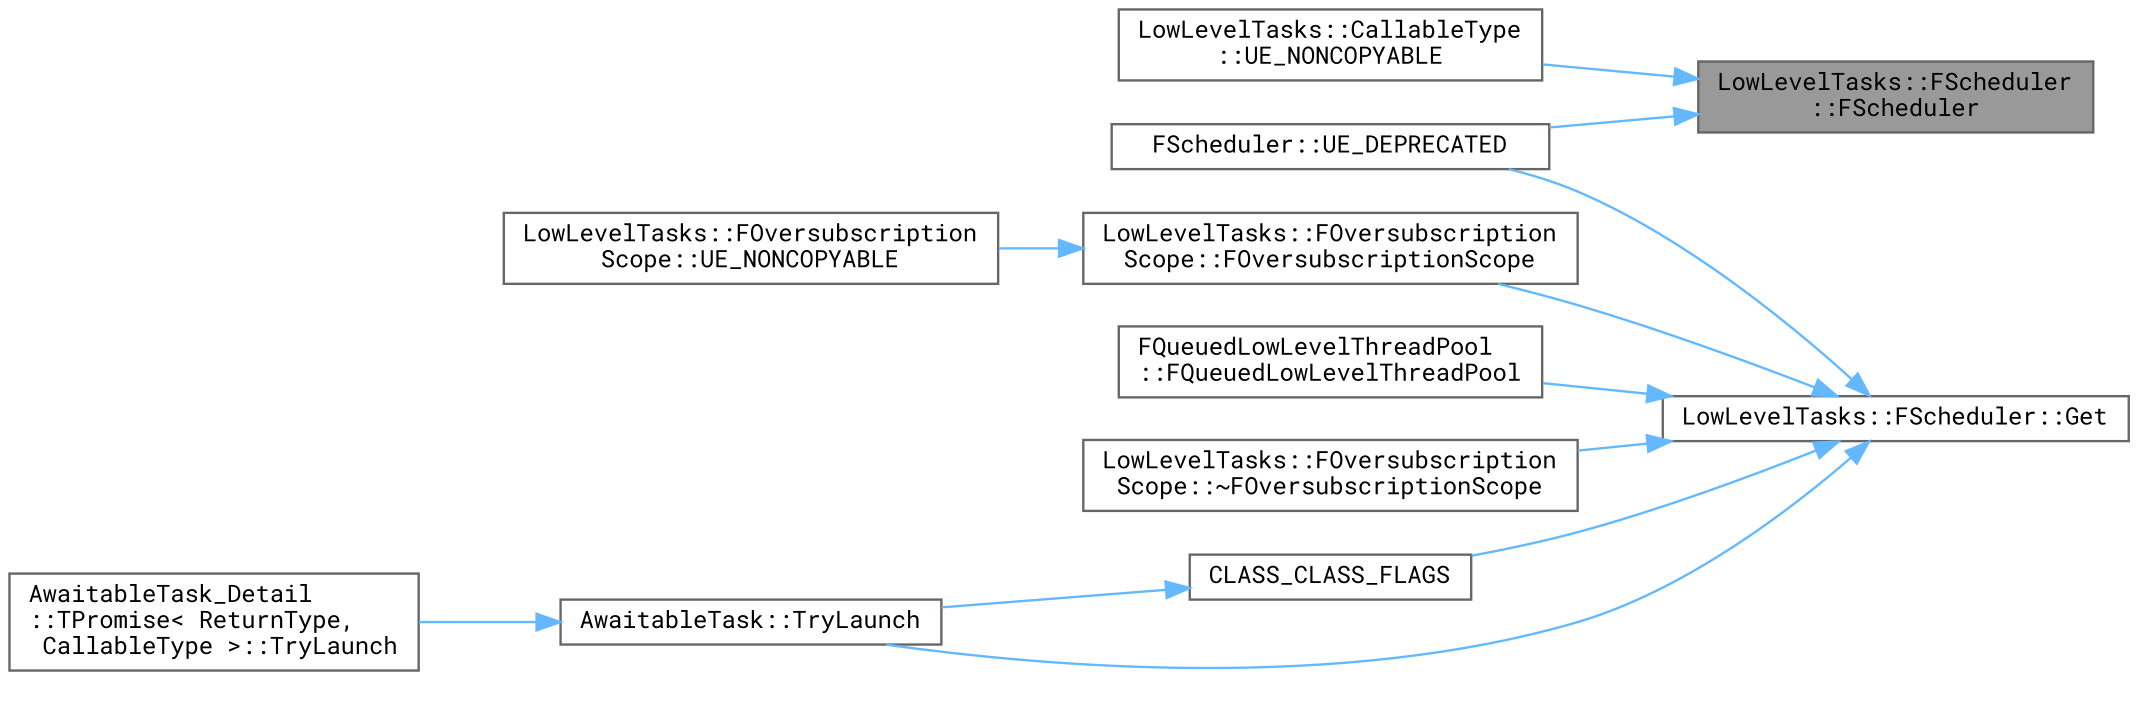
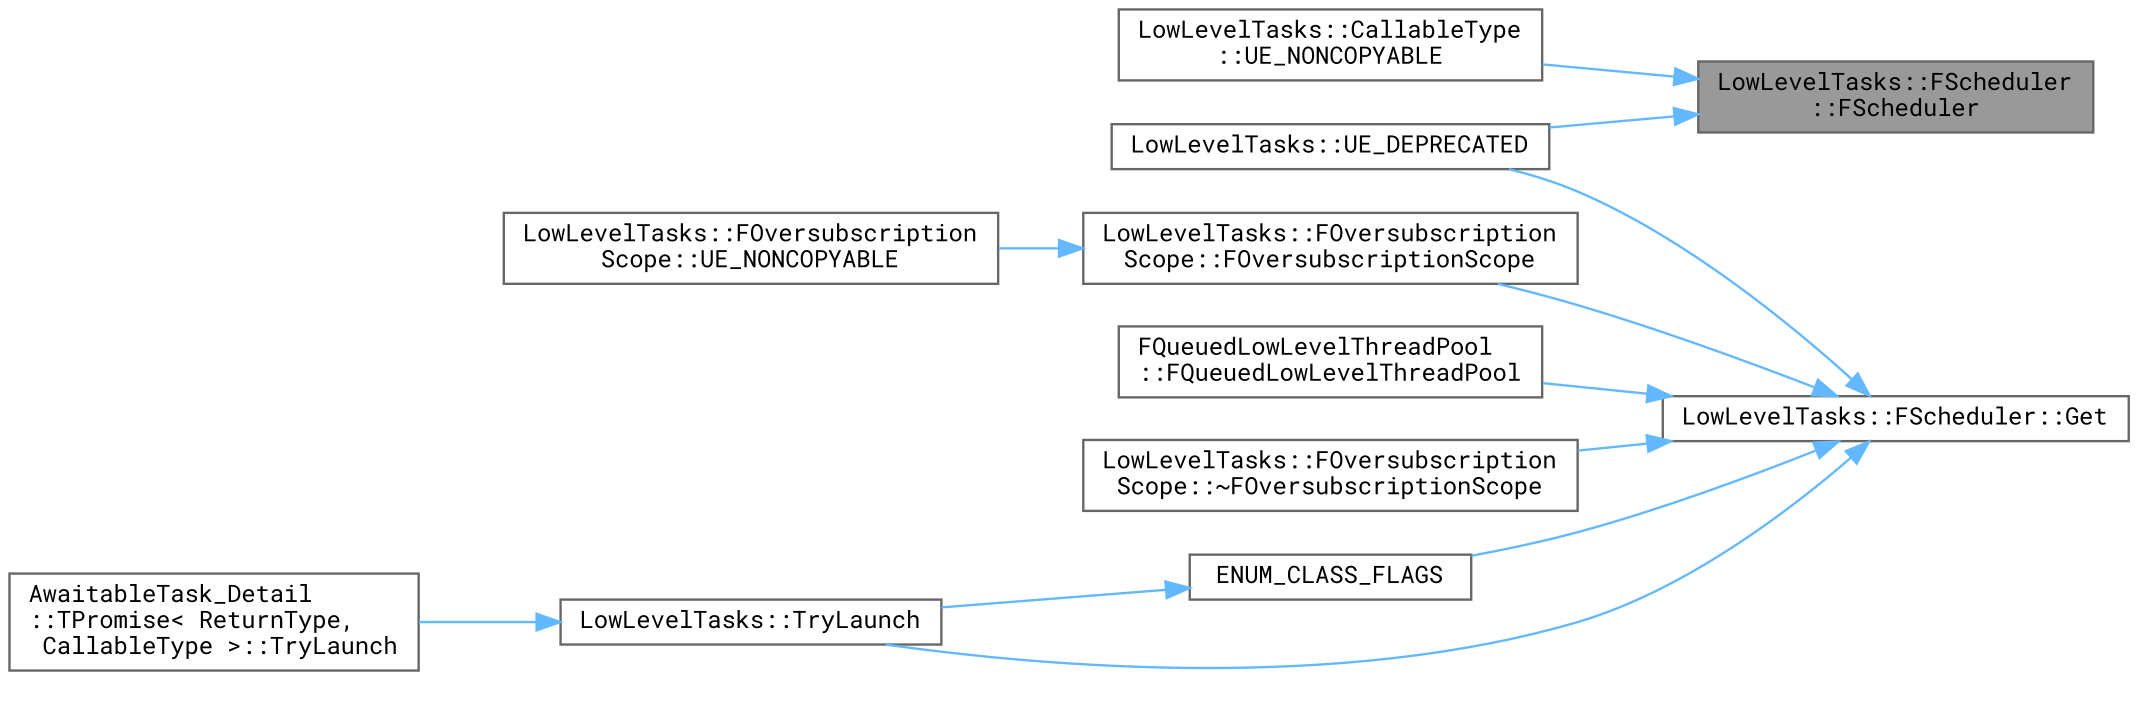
node "FScheduler::UE_DEPRECATED": label "FScheduler::UE_DEPRECATED" -> "LowLevelTasks::UE_DEPRECATED"
node "CLASS_CLASS_FLAGS": label "CLASS_CLASS_FLAGS" -> "ENUM_CLASS_FLAGS"
node "AwaitableTask::TryLaunch": label "AwaitableTask::TryLaunch" -> "LowLevelTasks::TryLaunch"
